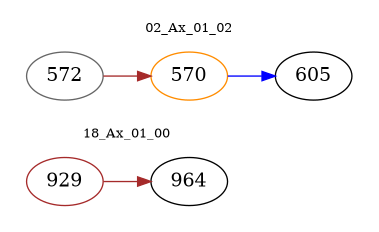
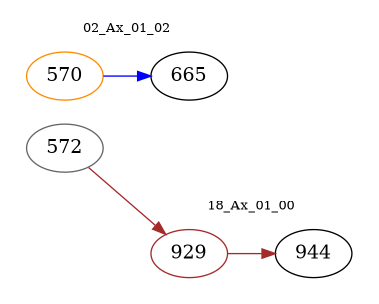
edge "572" -> "570": now "572" -> "929"
node "605": label "605" -> "665"
node "964": label "964" -> "944"
